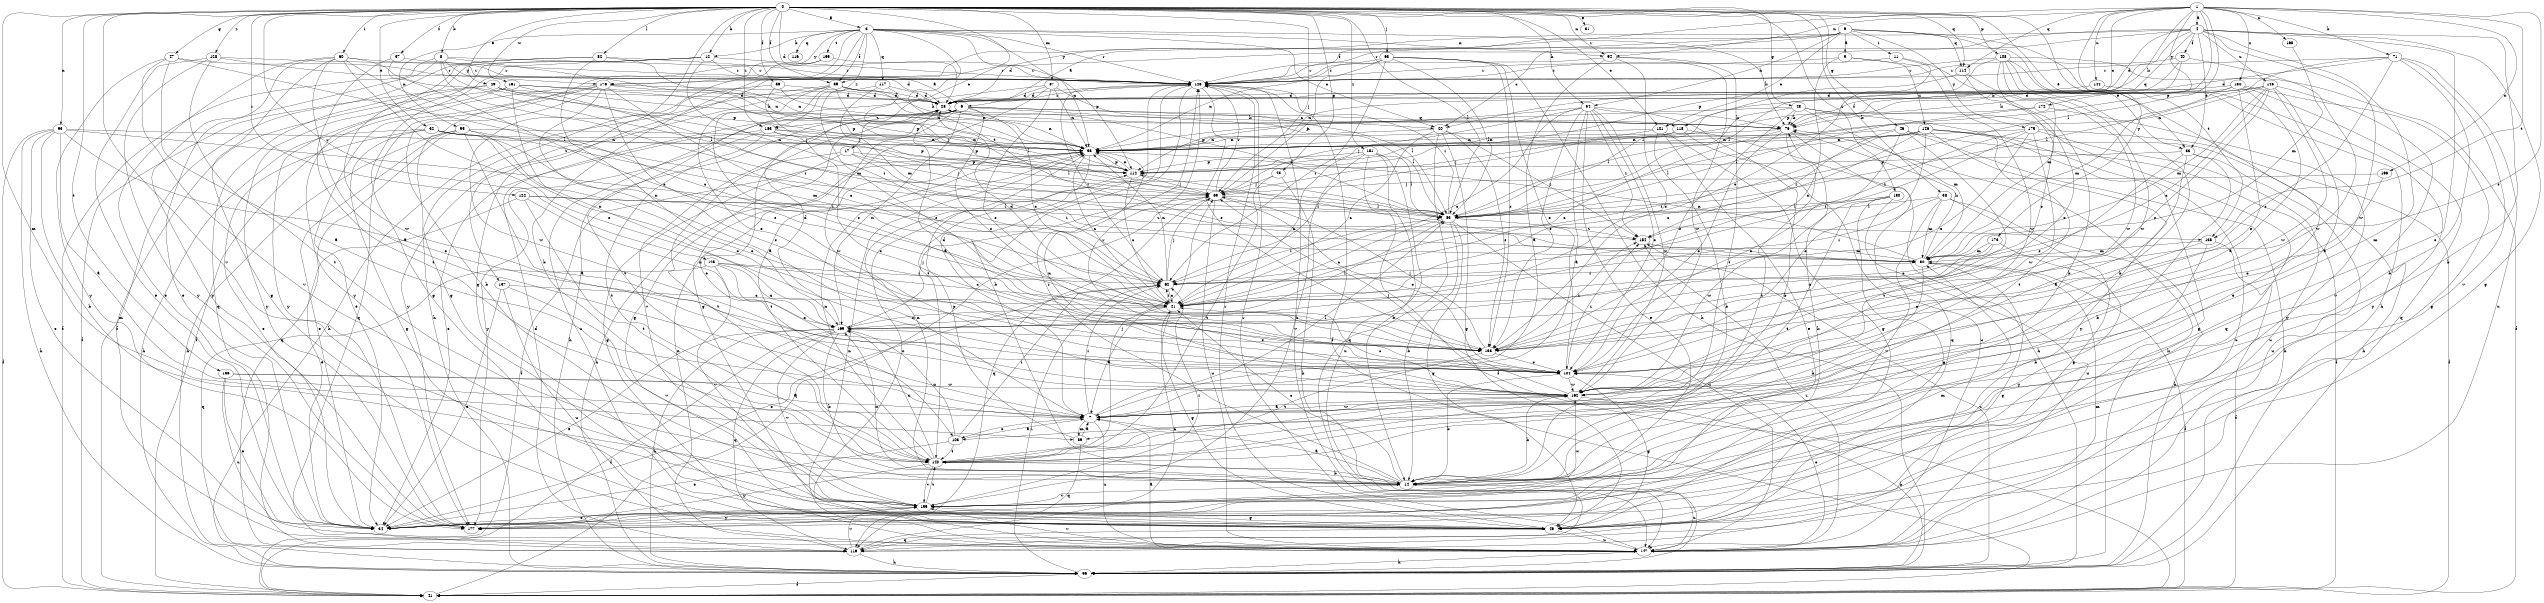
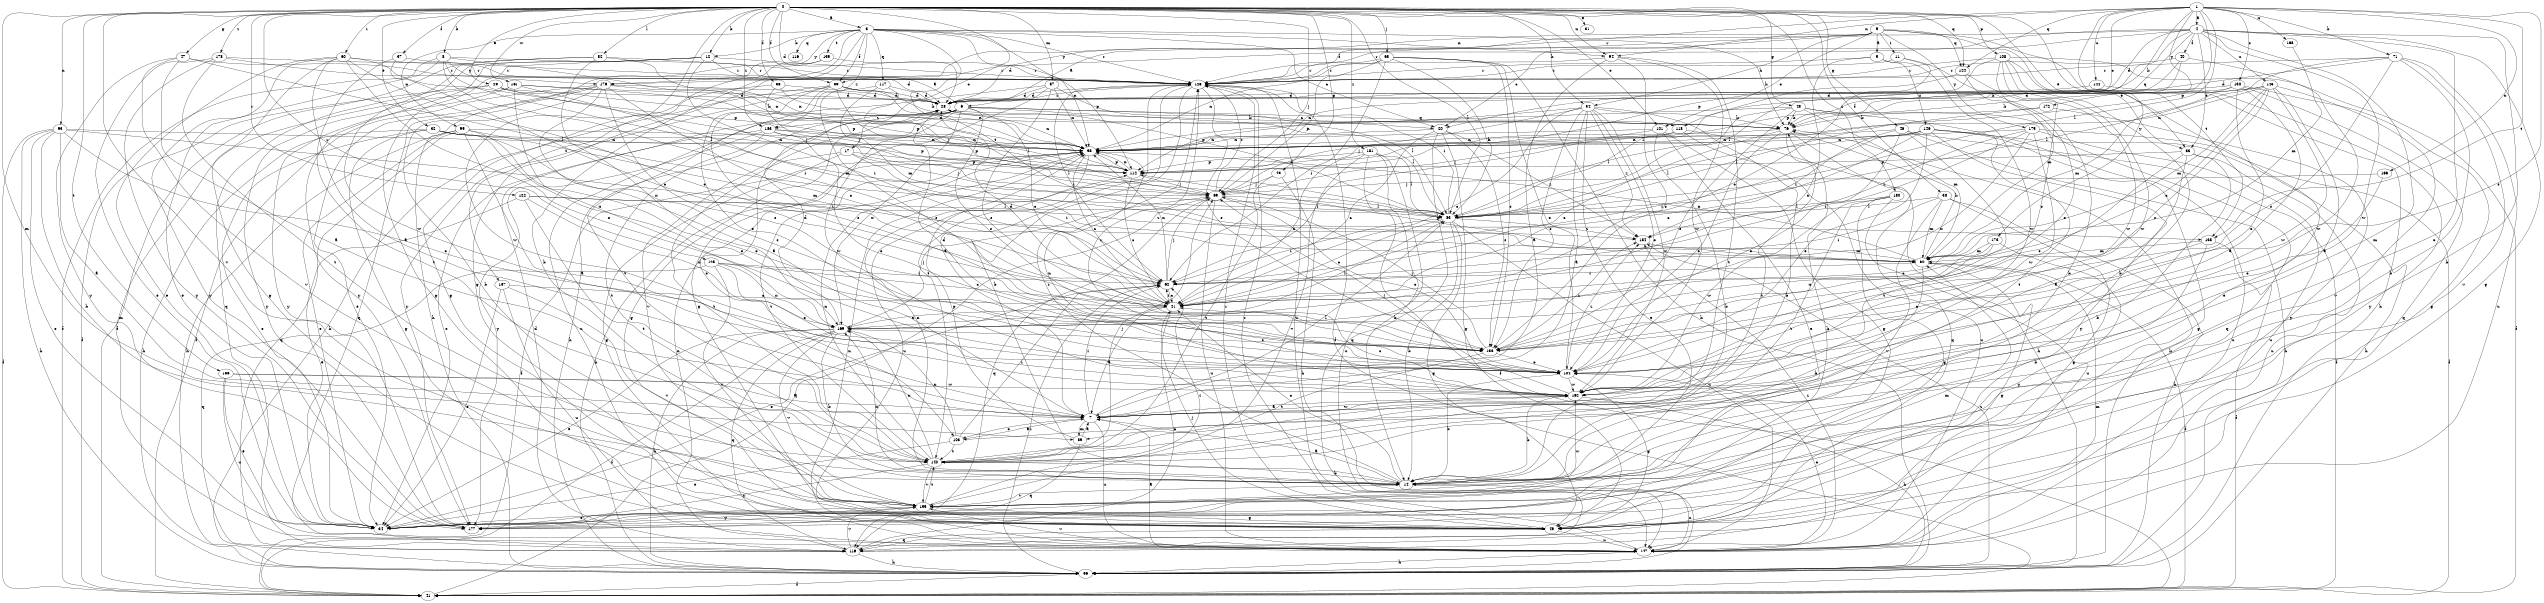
node "128": label "128" -> "178"
node "114": label "114" -> "124"
edge "21" -> "49": label "g" -> "j"
